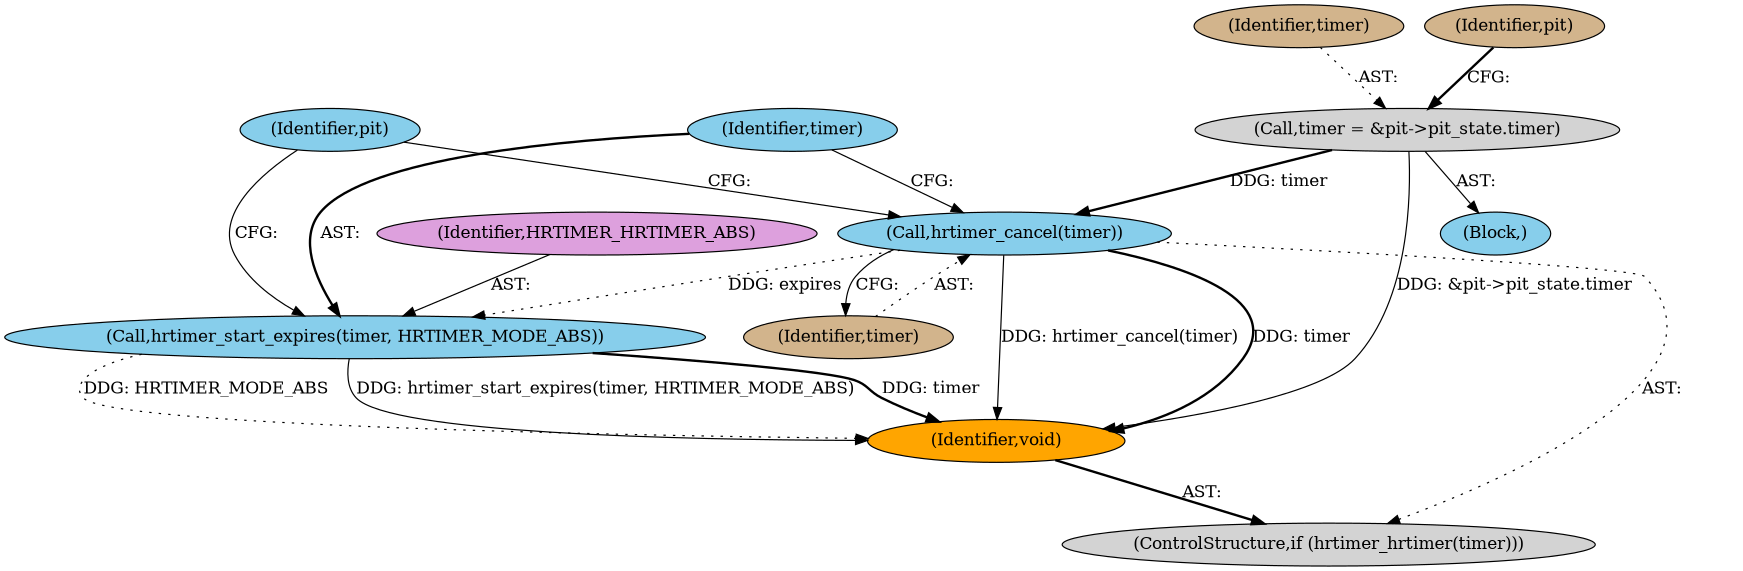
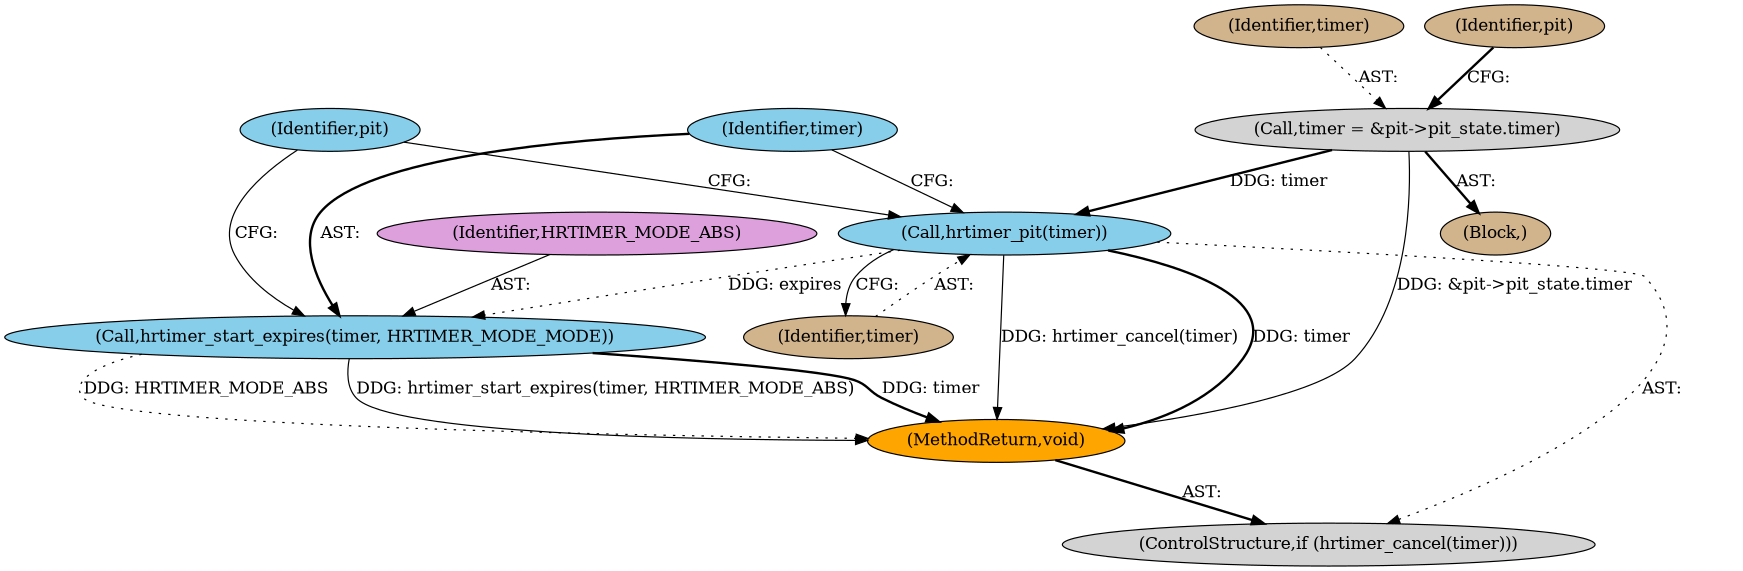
edge "(Call,timer = &pit->pit_state.timer)" -> "(Block,)": style solid -> bold
node "(Identifier,HRTIMER_HRTIMER_ABS)": label "(Identifier,HRTIMER_HRTIMER_ABS)" -> "(Identifier,HRTIMER_MODE_ABS)"
node "(Call,hrtimer_cancel(timer))": label "(Call,hrtimer_cancel(timer))" -> "(Call,hrtimer_pit(timer))"
node "(Block,)": fillcolor skyblue -> tan
node "(Call,hrtimer_start_expires(timer, HRTIMER_MODE_ABS))": label "(Call,hrtimer_start_expires(timer, HRTIMER_MODE_ABS))" -> "(Call,hrtimer_start_expires(timer, HRTIMER_MODE_MODE))"
node "(Identifier,void)": label "(Identifier,void)" -> "(MethodReturn,void)"
node "(ControlStructure,if (hrtimer_hrtimer(timer)))": label "(ControlStructure,if (hrtimer_hrtimer(timer)))" -> "(ControlStructure,if (hrtimer_cancel(timer)))"
